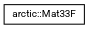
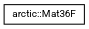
node "arctic::Mat33F": label "arctic::Mat33F" -> "arctic::Mat36F"
